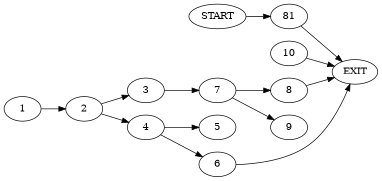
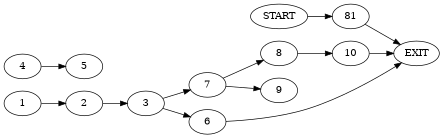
edge "8" -> "EXIT": now "8" -> "10"
edge "2" -> "4": removed
edge "4" -> "6": now "3" -> "6"
